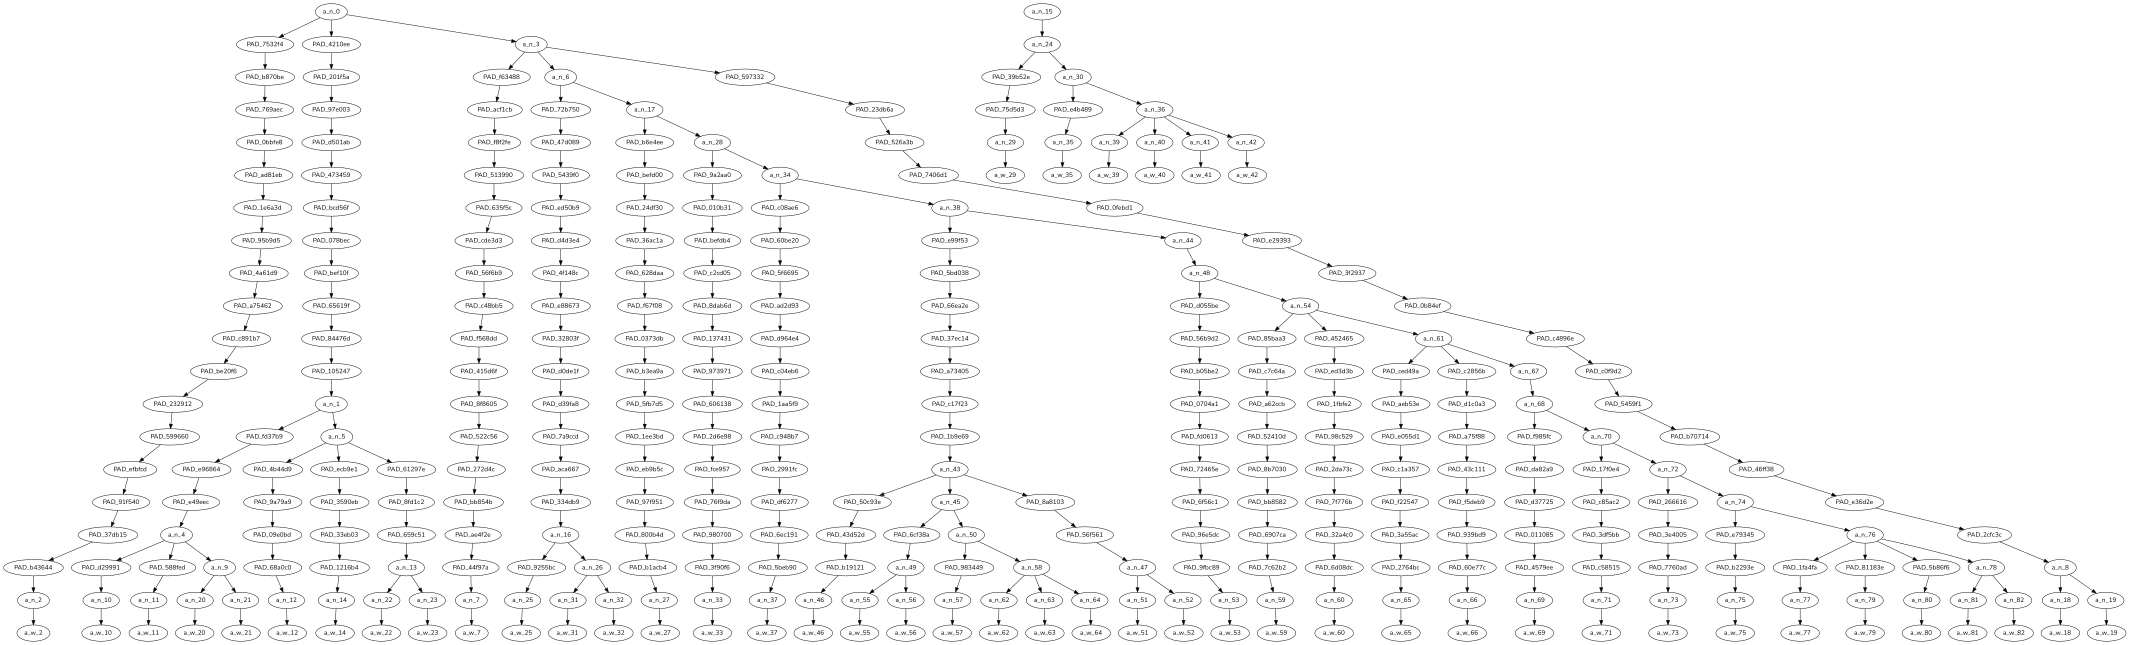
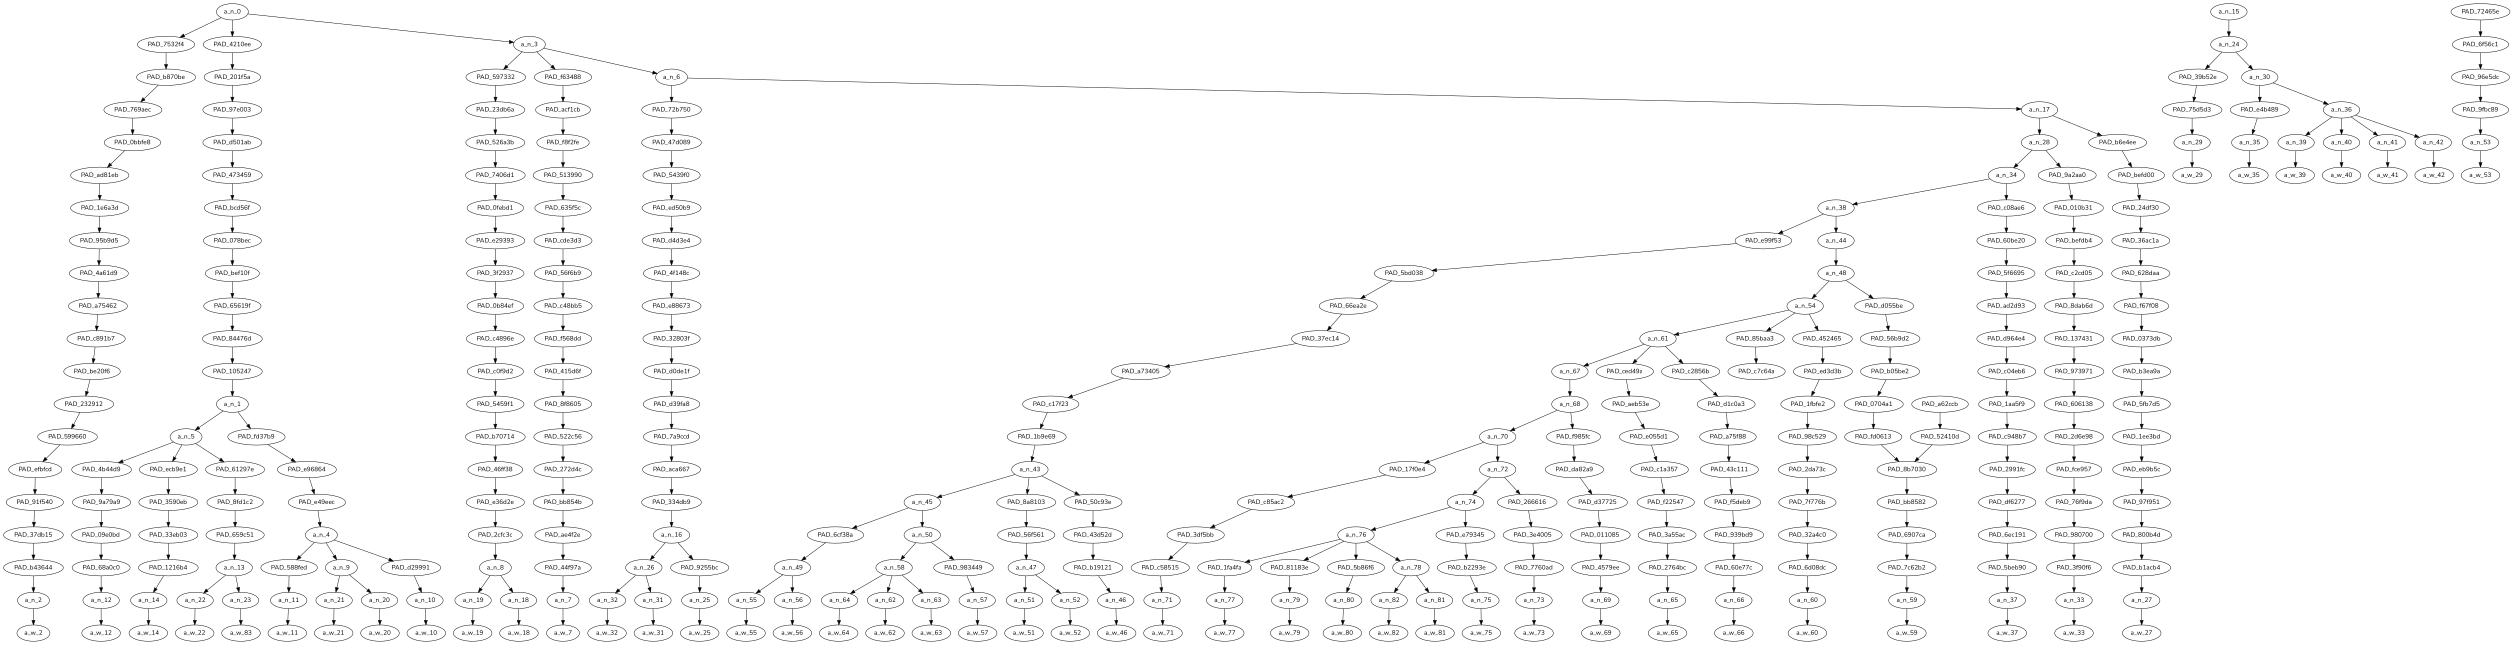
edge "PAD_c7c64a" -> "PAD_a62ccb": removed
edge "PAD_fd0613" -> "PAD_72465e": now "PAD_fd0613" -> "PAD_8b7030"
node "a_w_23": label "a_w_23" -> "a_w_83"
